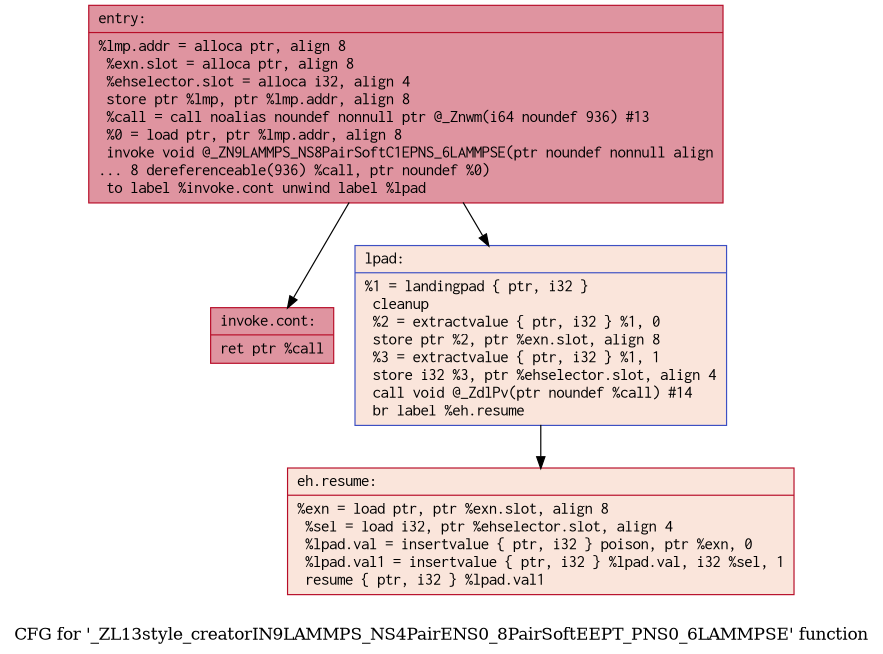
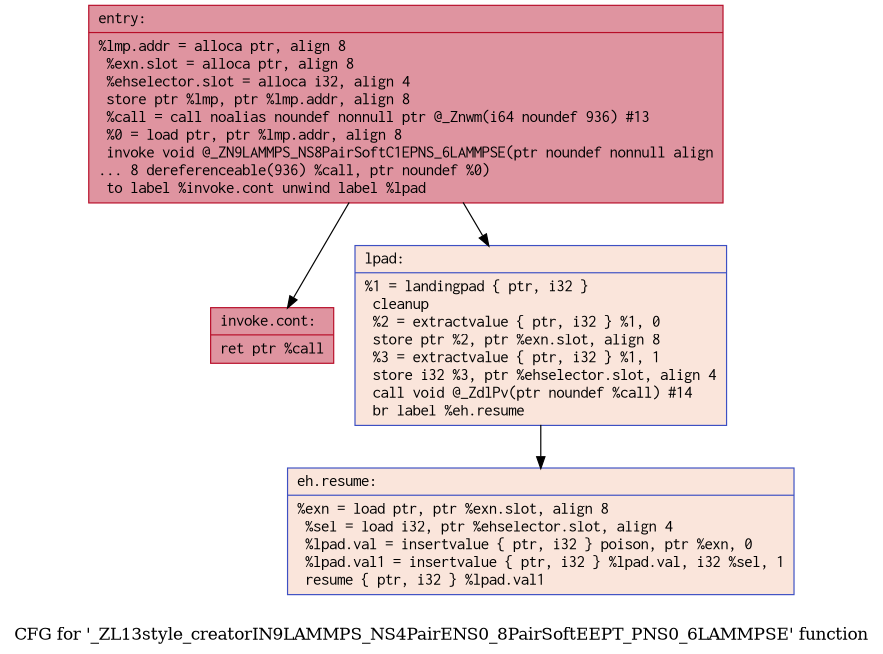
node "eh.resume:": color #b70d28ff -> #3d50c3ff
